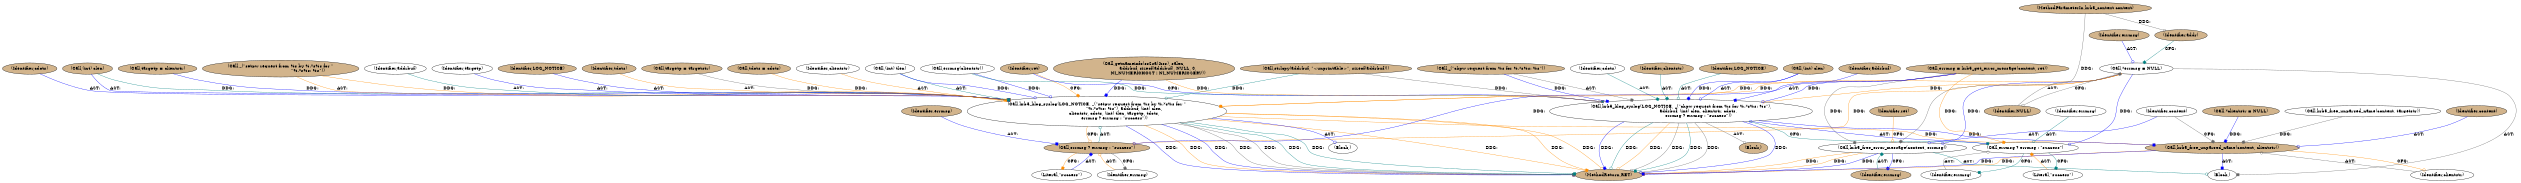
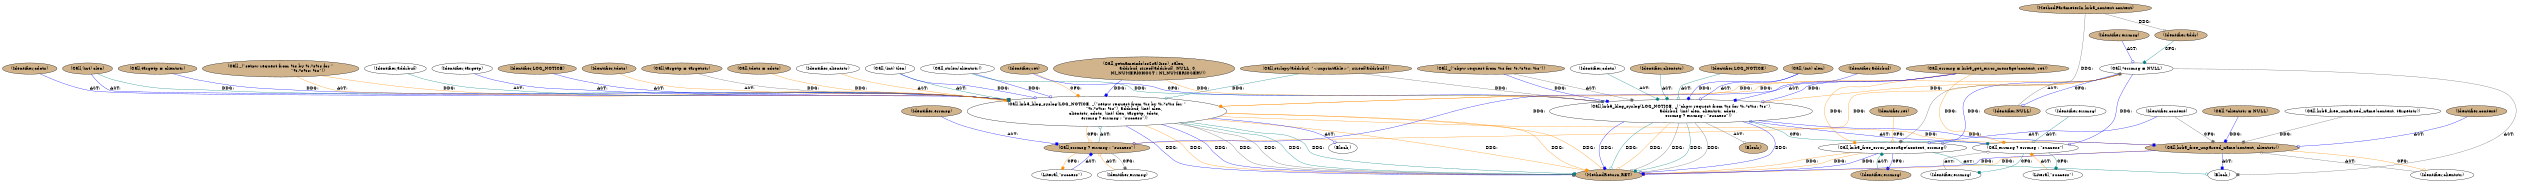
node "(Call,errmsg(clientstr))": label "(Call,errmsg(clientstr))" -> "(Call,strlen(clientstr))"
edge "(Call,errmsg = krb5_get_error_message(context, ret))" -> "(Call,krb5_free_error_message(context, errmsg))": color gray40 -> darkorange
edge "(Call,*errmsg = NULL)" -> "(Identifier,NULL)": color gray40 -> blue
